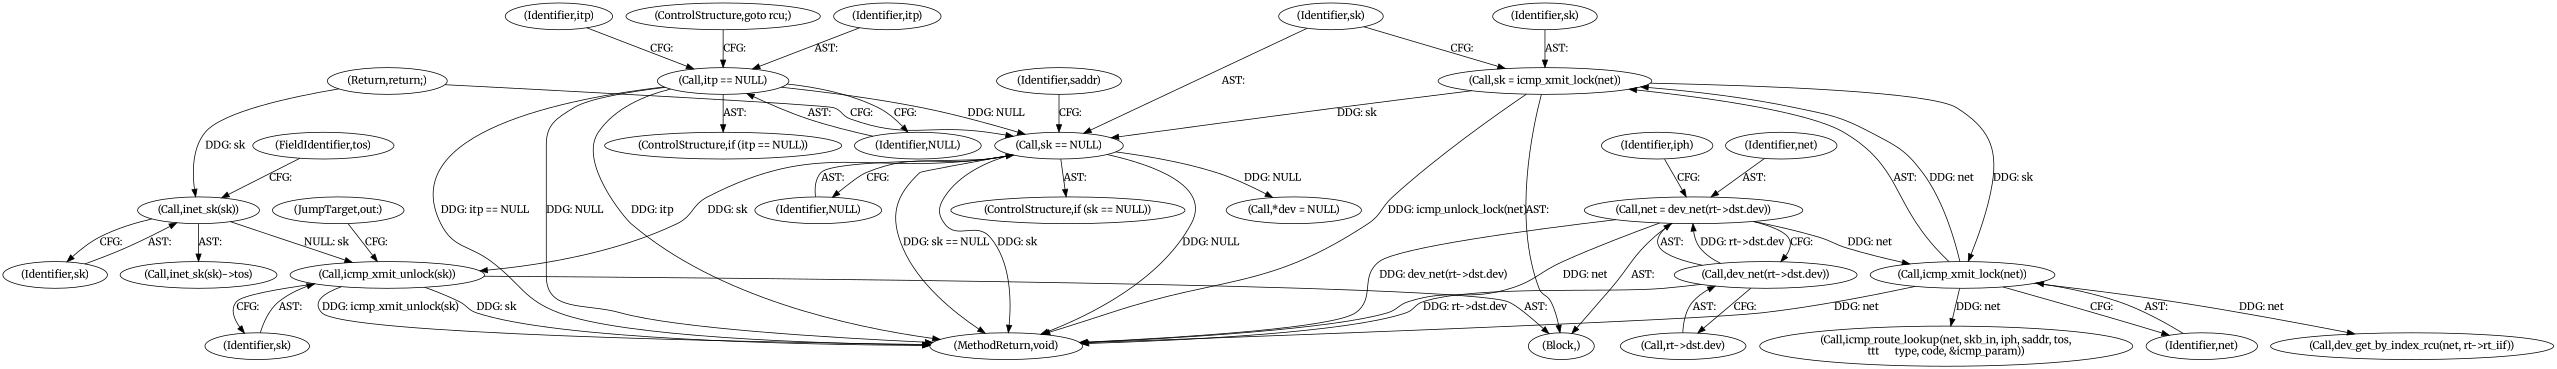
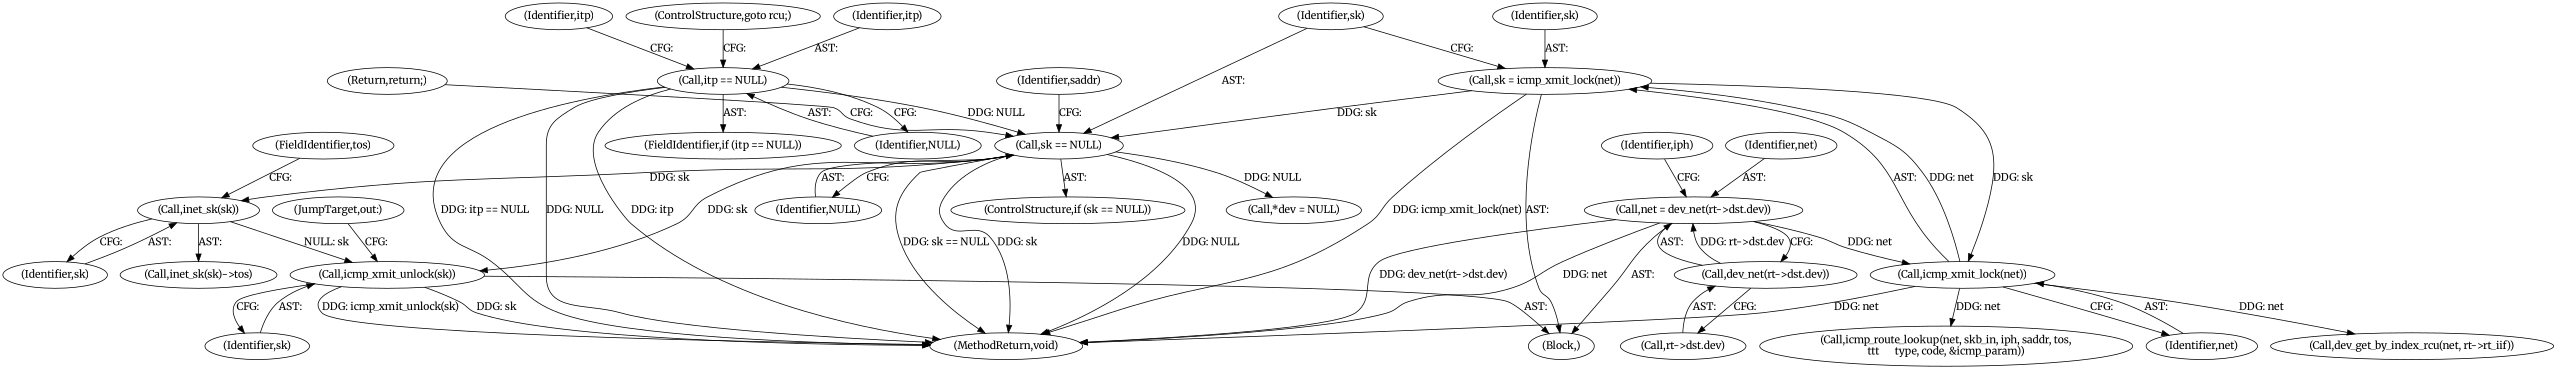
edge "(Return,return;)" -> "(Call,inet_sk(sk))": now "(Call,sk == NULL)" -> "(Call,inet_sk(sk))"
node "(ControlStructure,if (itp == NULL))": label "(ControlStructure,if (itp == NULL))" -> "(FieldIdentifier,if (itp == NULL))"
edge "(Call,sk = icmp_xmit_lock(net))" -> "(MethodReturn,void)": label "DDG: icmp_unlock_lock(net)" -> "DDG: icmp_xmit_lock(net)"
edge "(Call,dev_net(rt->dst.dev))" -> "(MethodReturn,void)": removed, label "DDG: rt->dst.dev"
